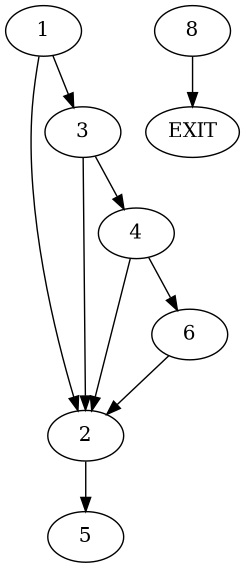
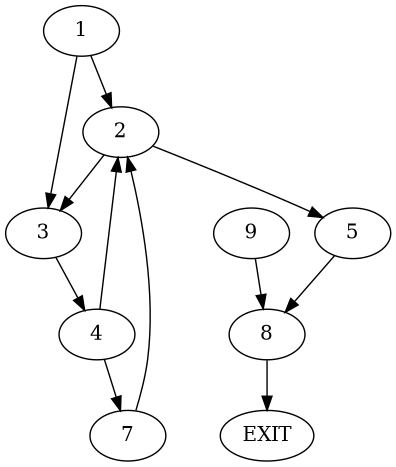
node "9": added
edge "3" -> "2": reversed
edge "5" -> "8": added
node "6": label "6" -> "7"
